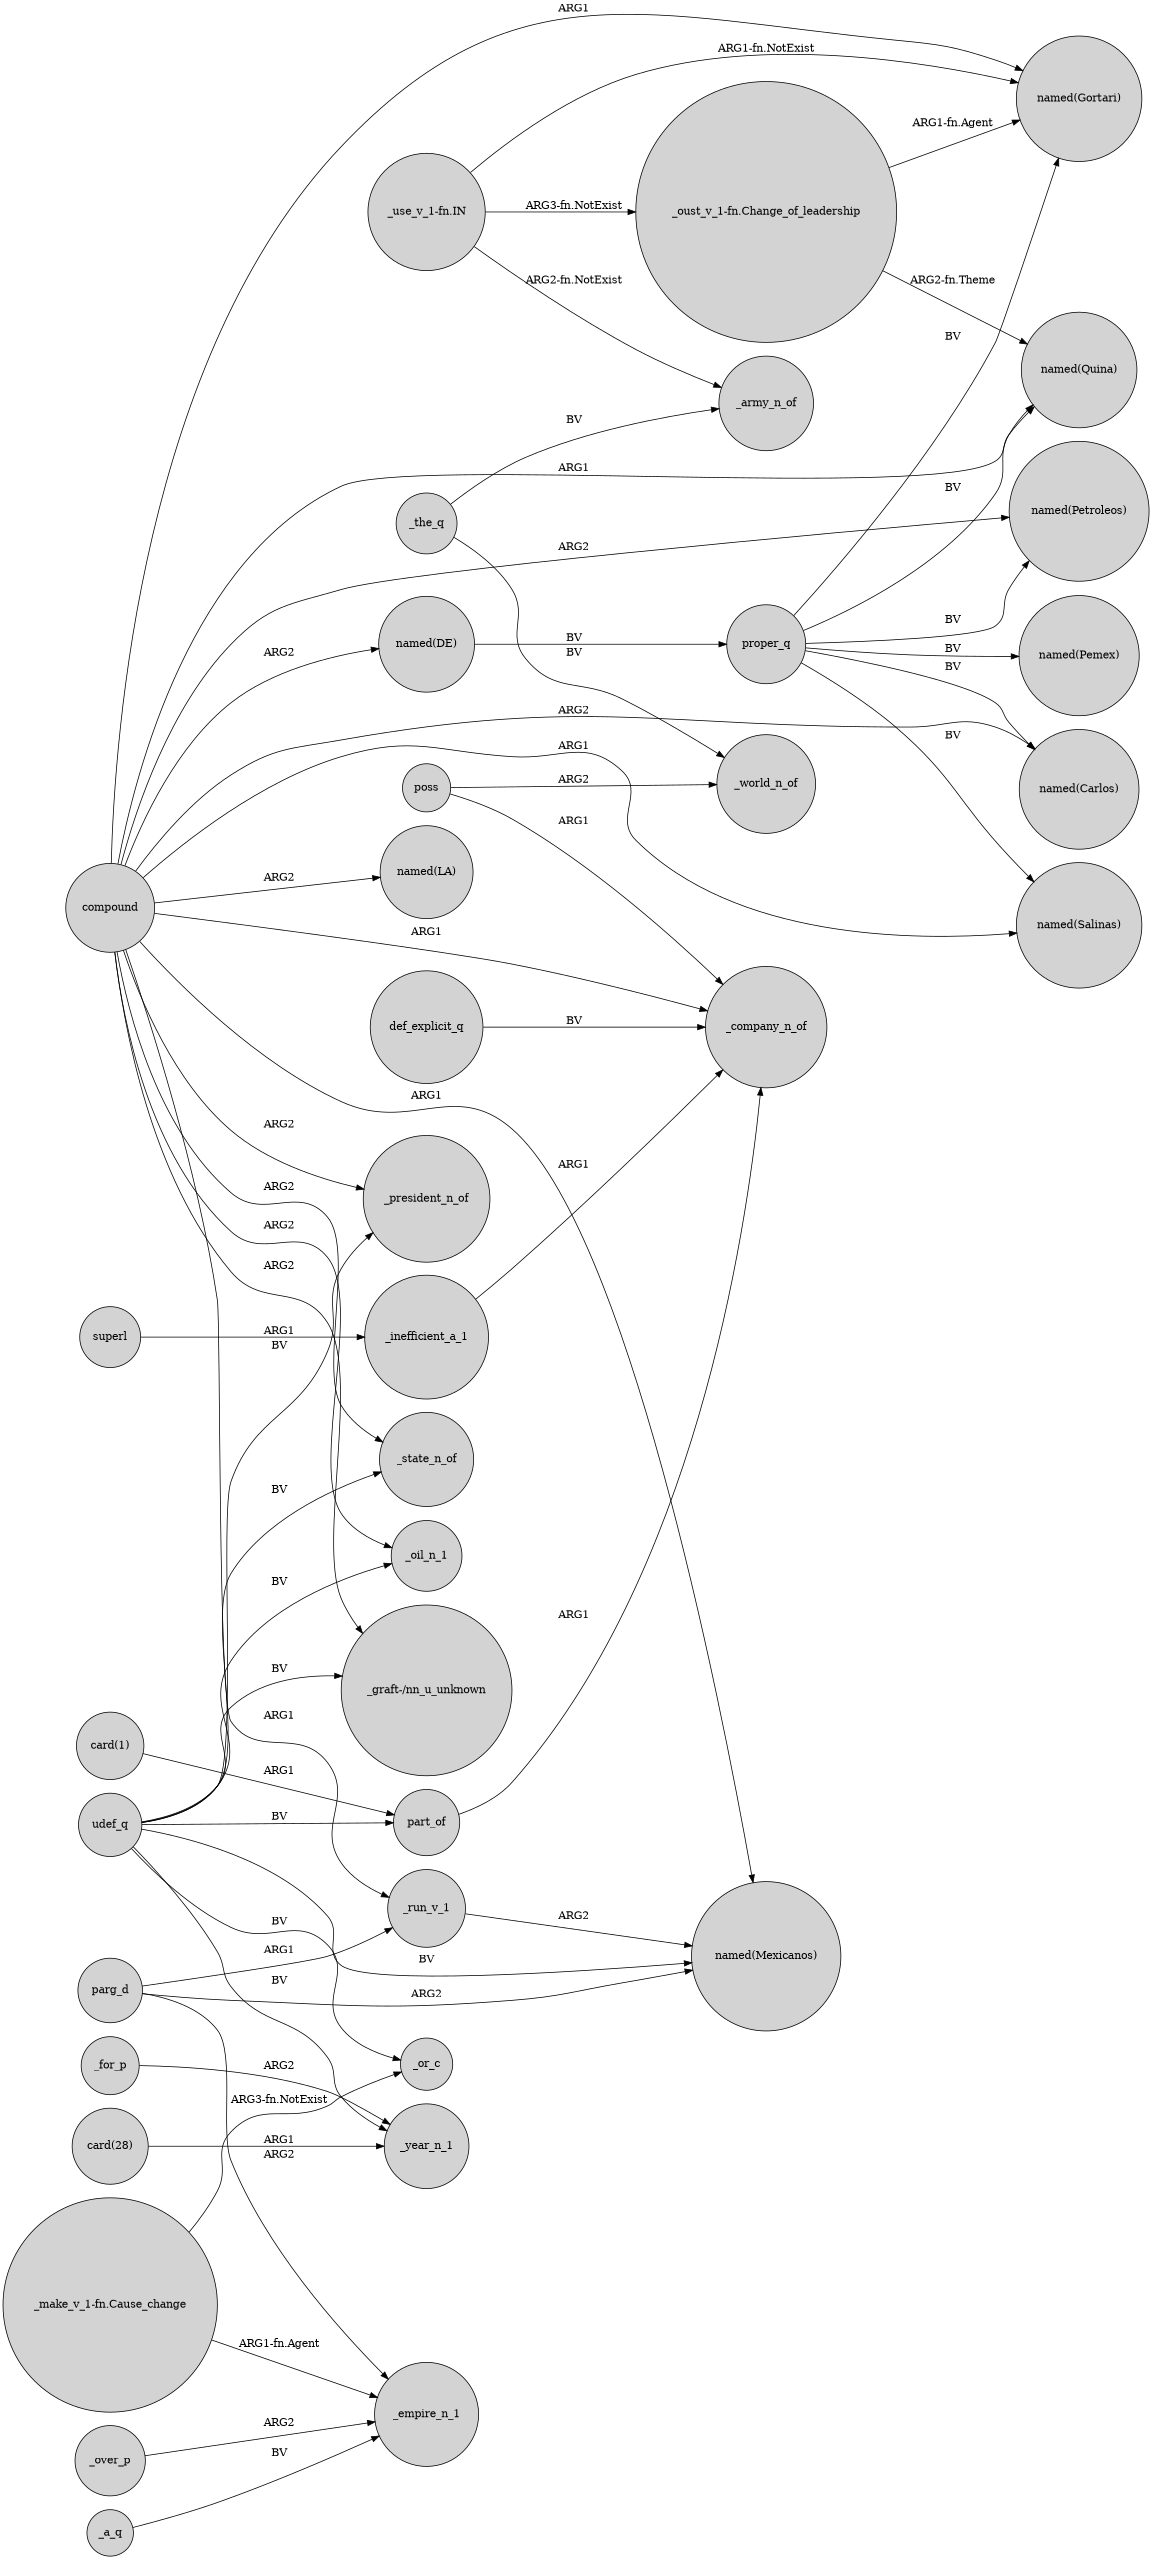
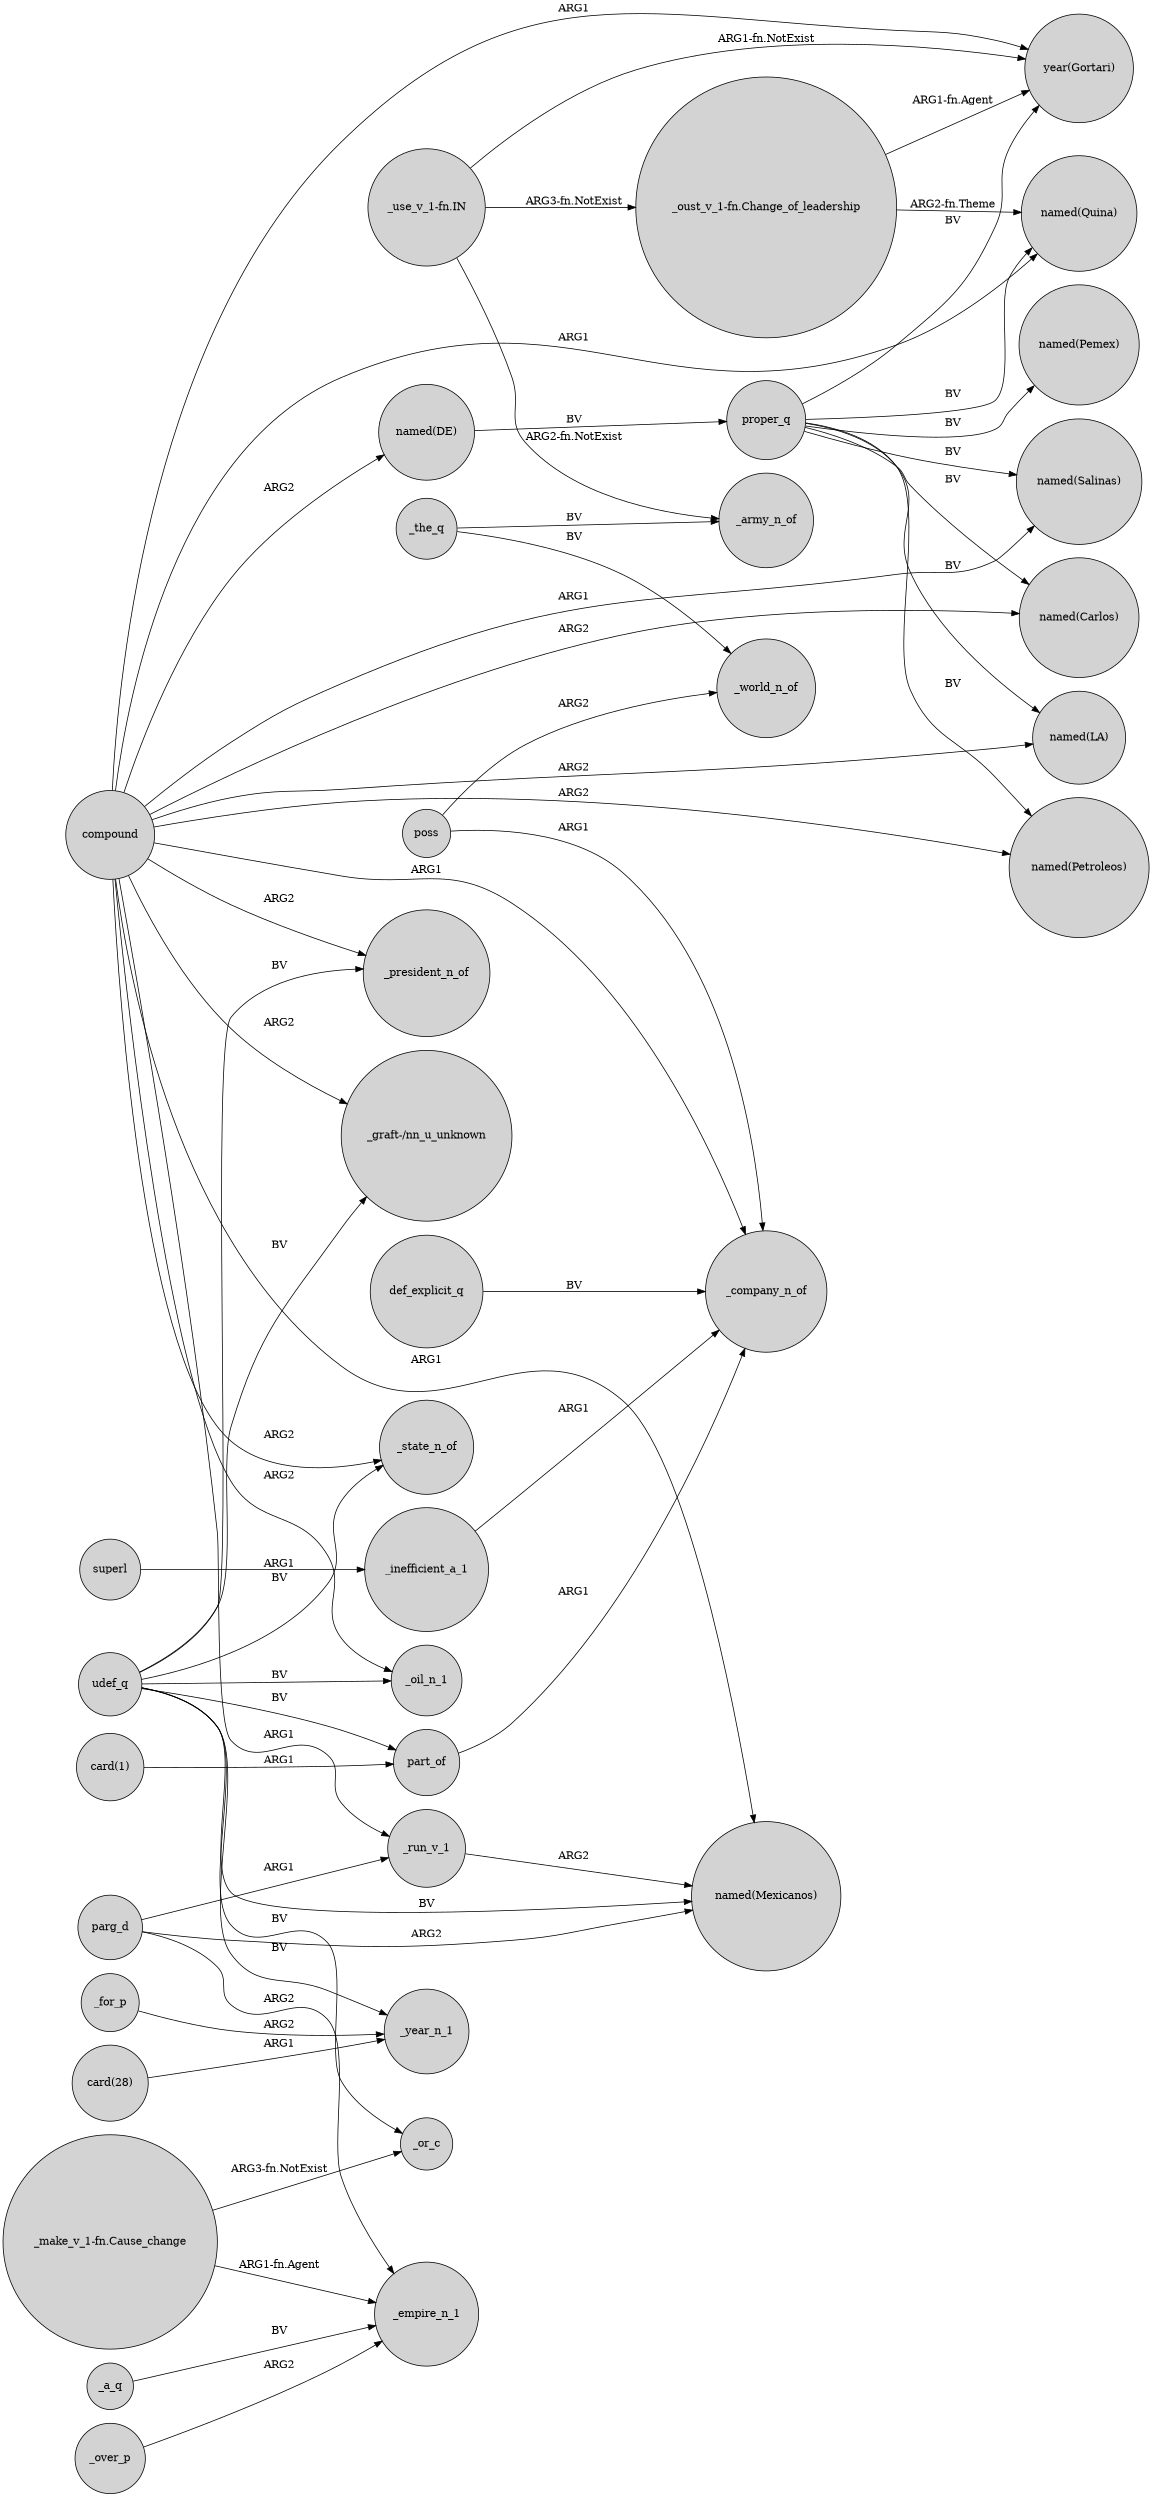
node "named(Gortari)": label "named(Gortari)" -> "year(Gortari)"
edge "proper_q" -> "named(LA)": added, label "BV"
